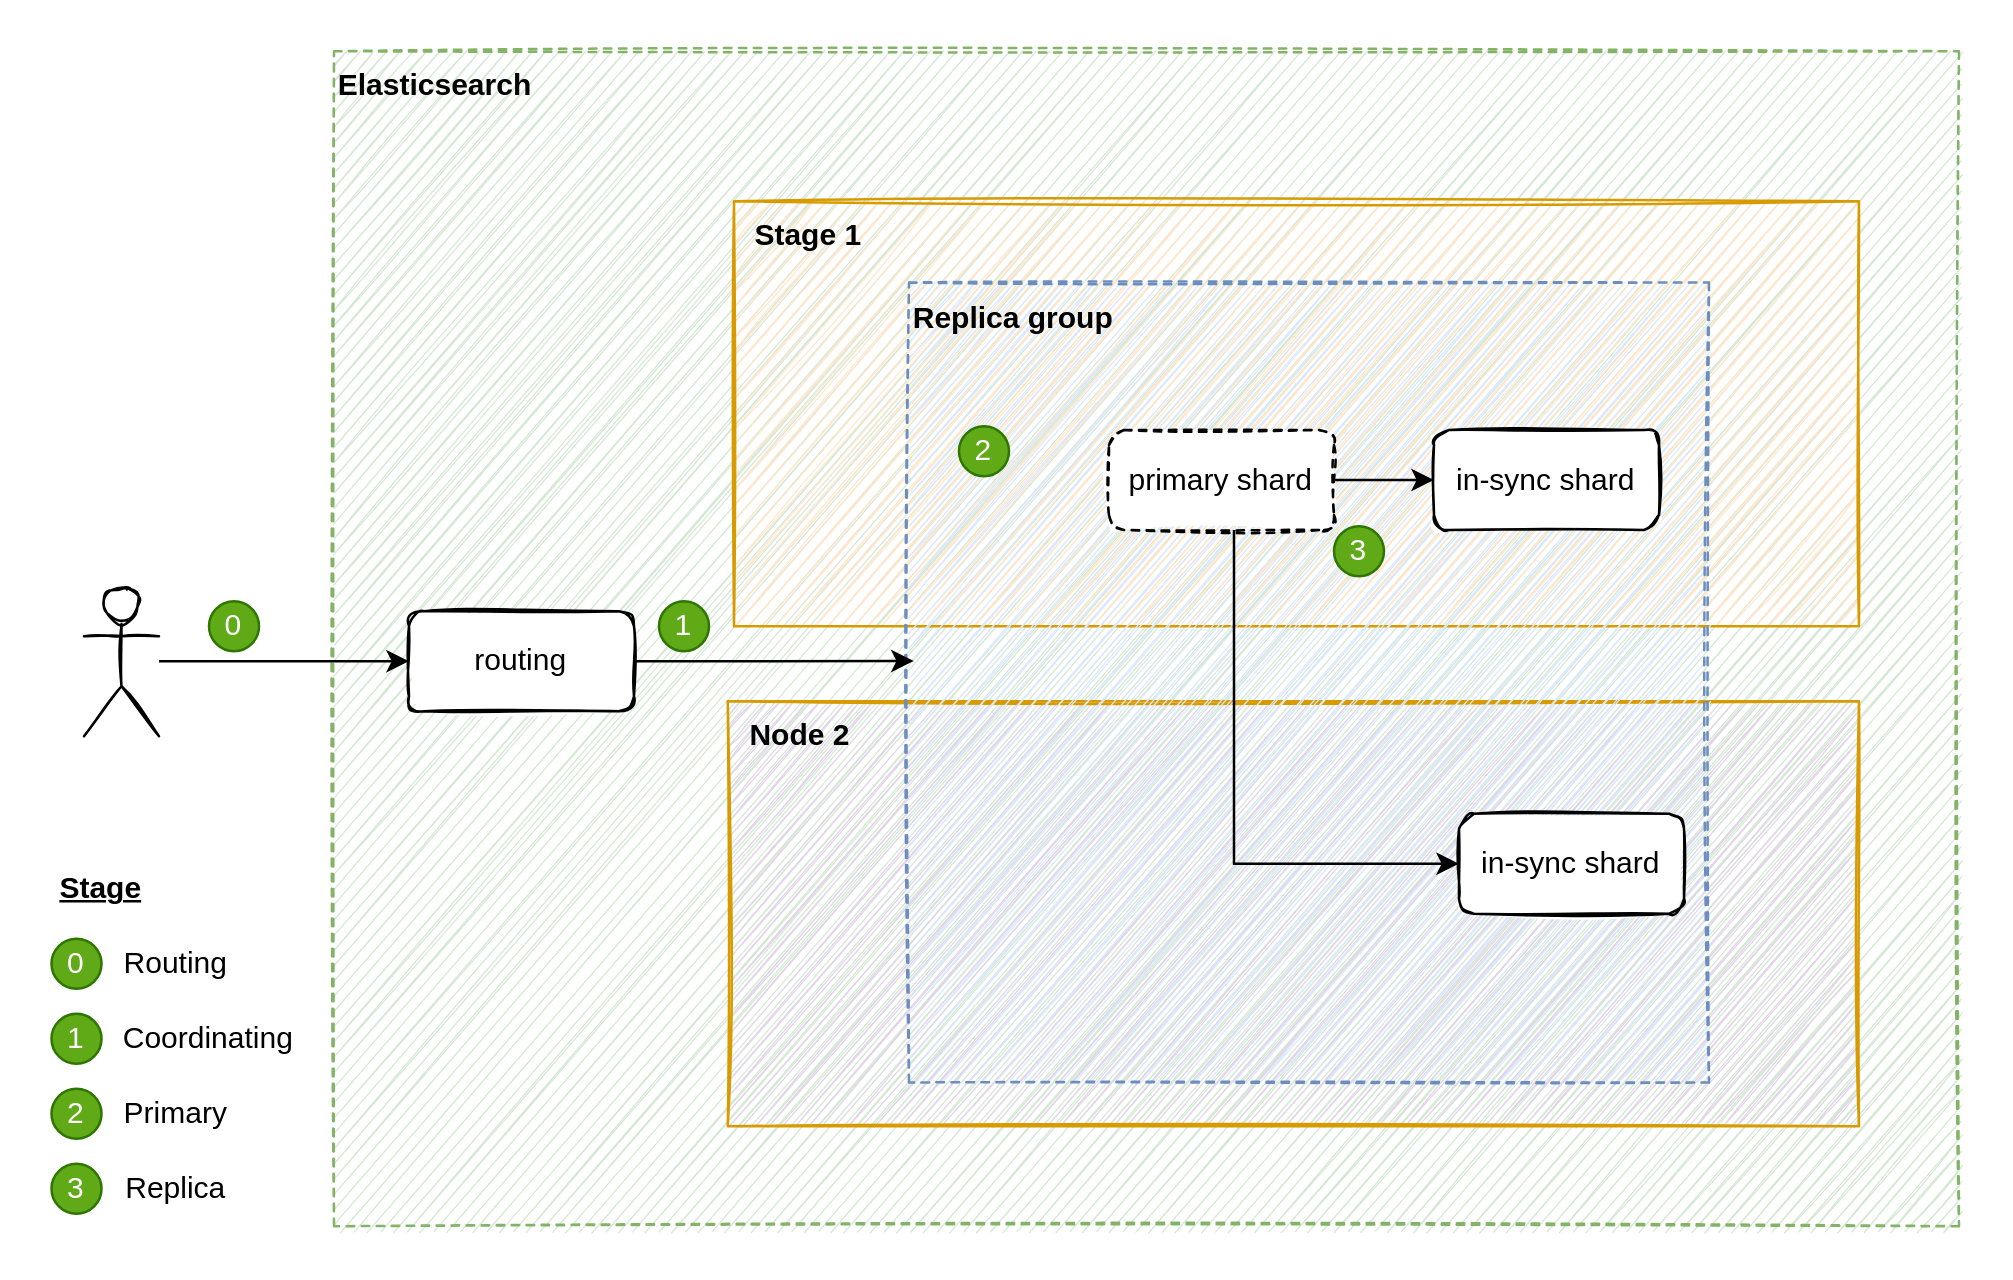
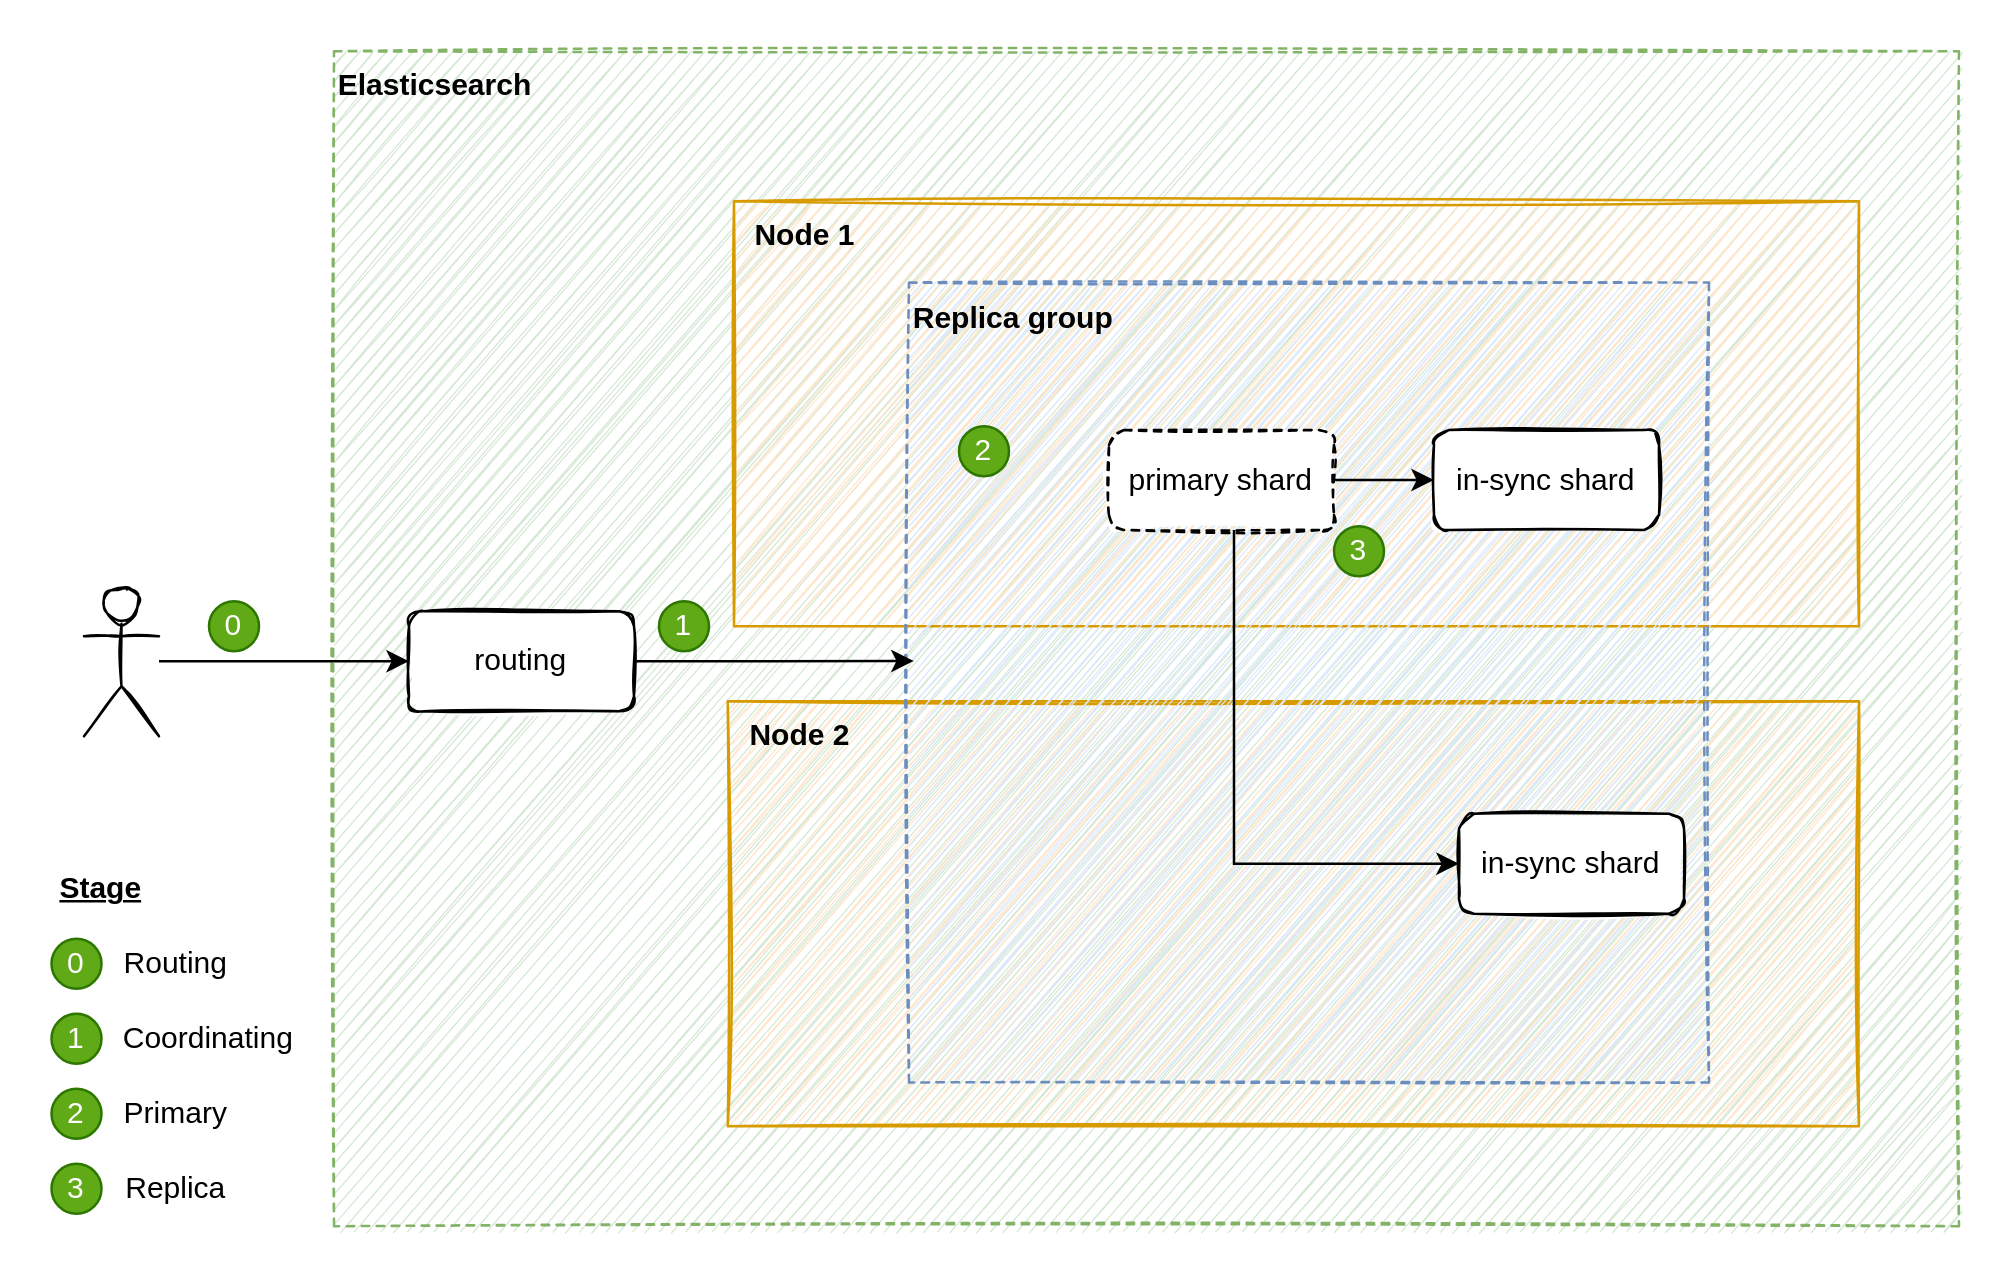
node "Stage 1": label "Stage 1" -> "Node 1"
node "Node 2": fillcolor #e1d5e7 -> #ffe6cc
